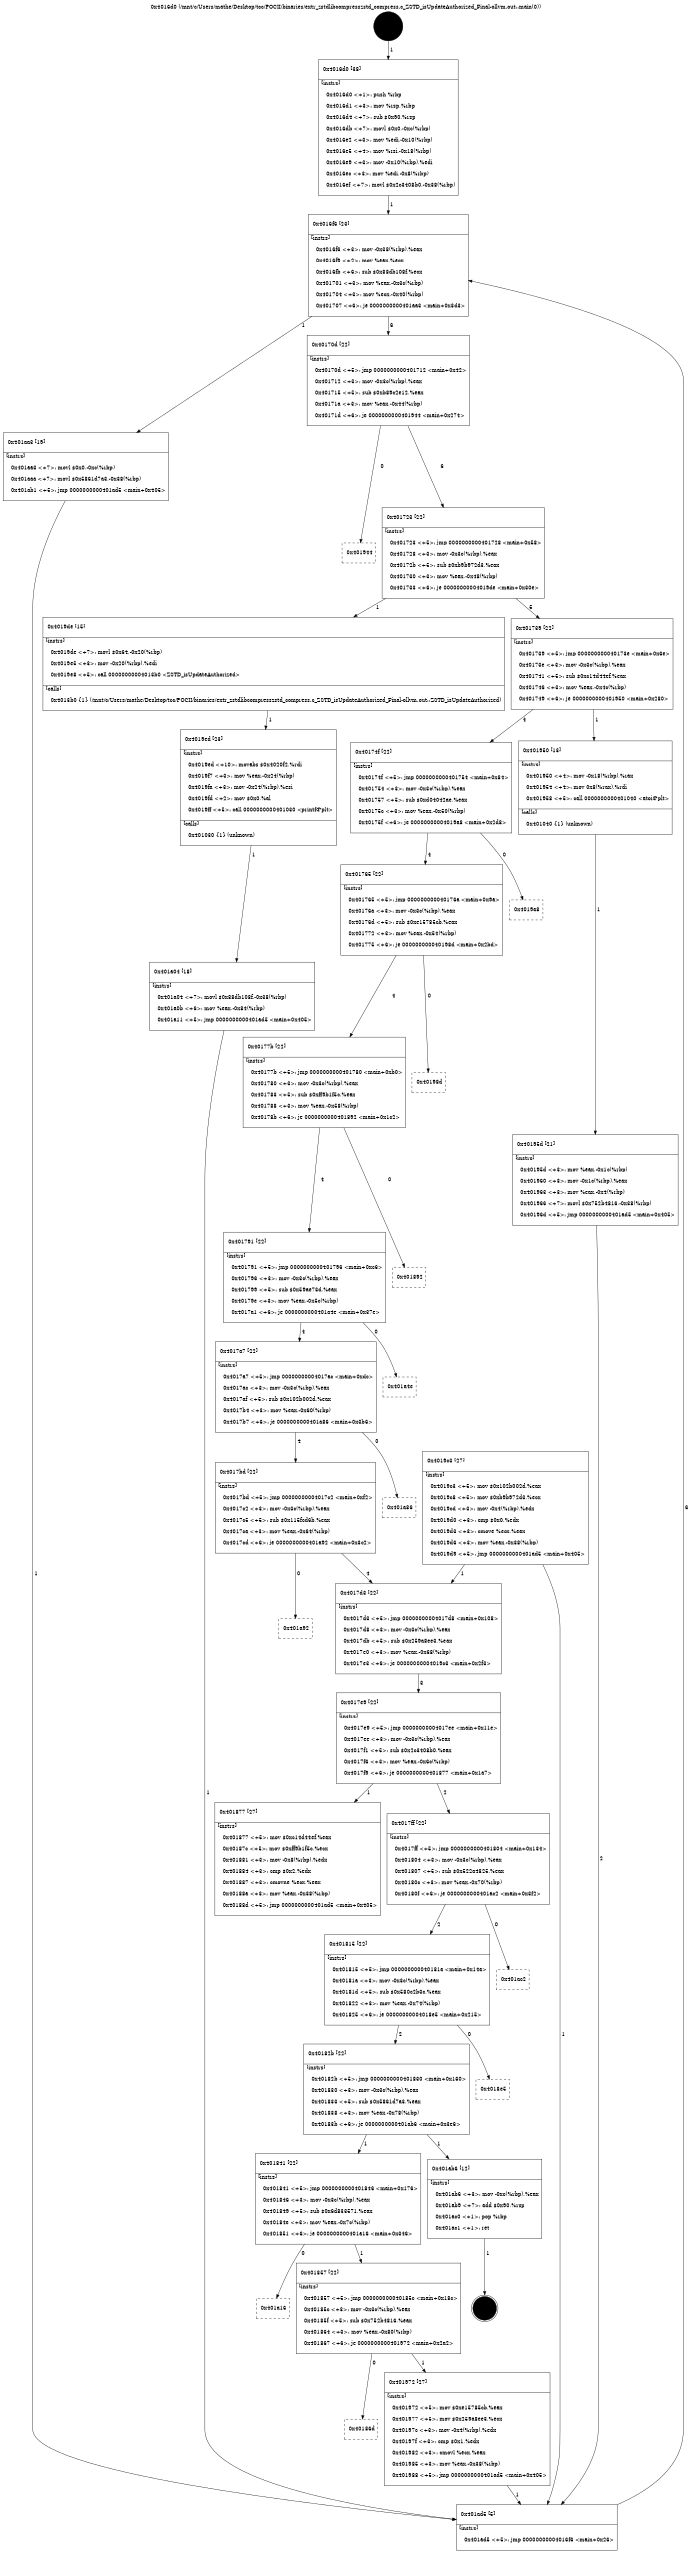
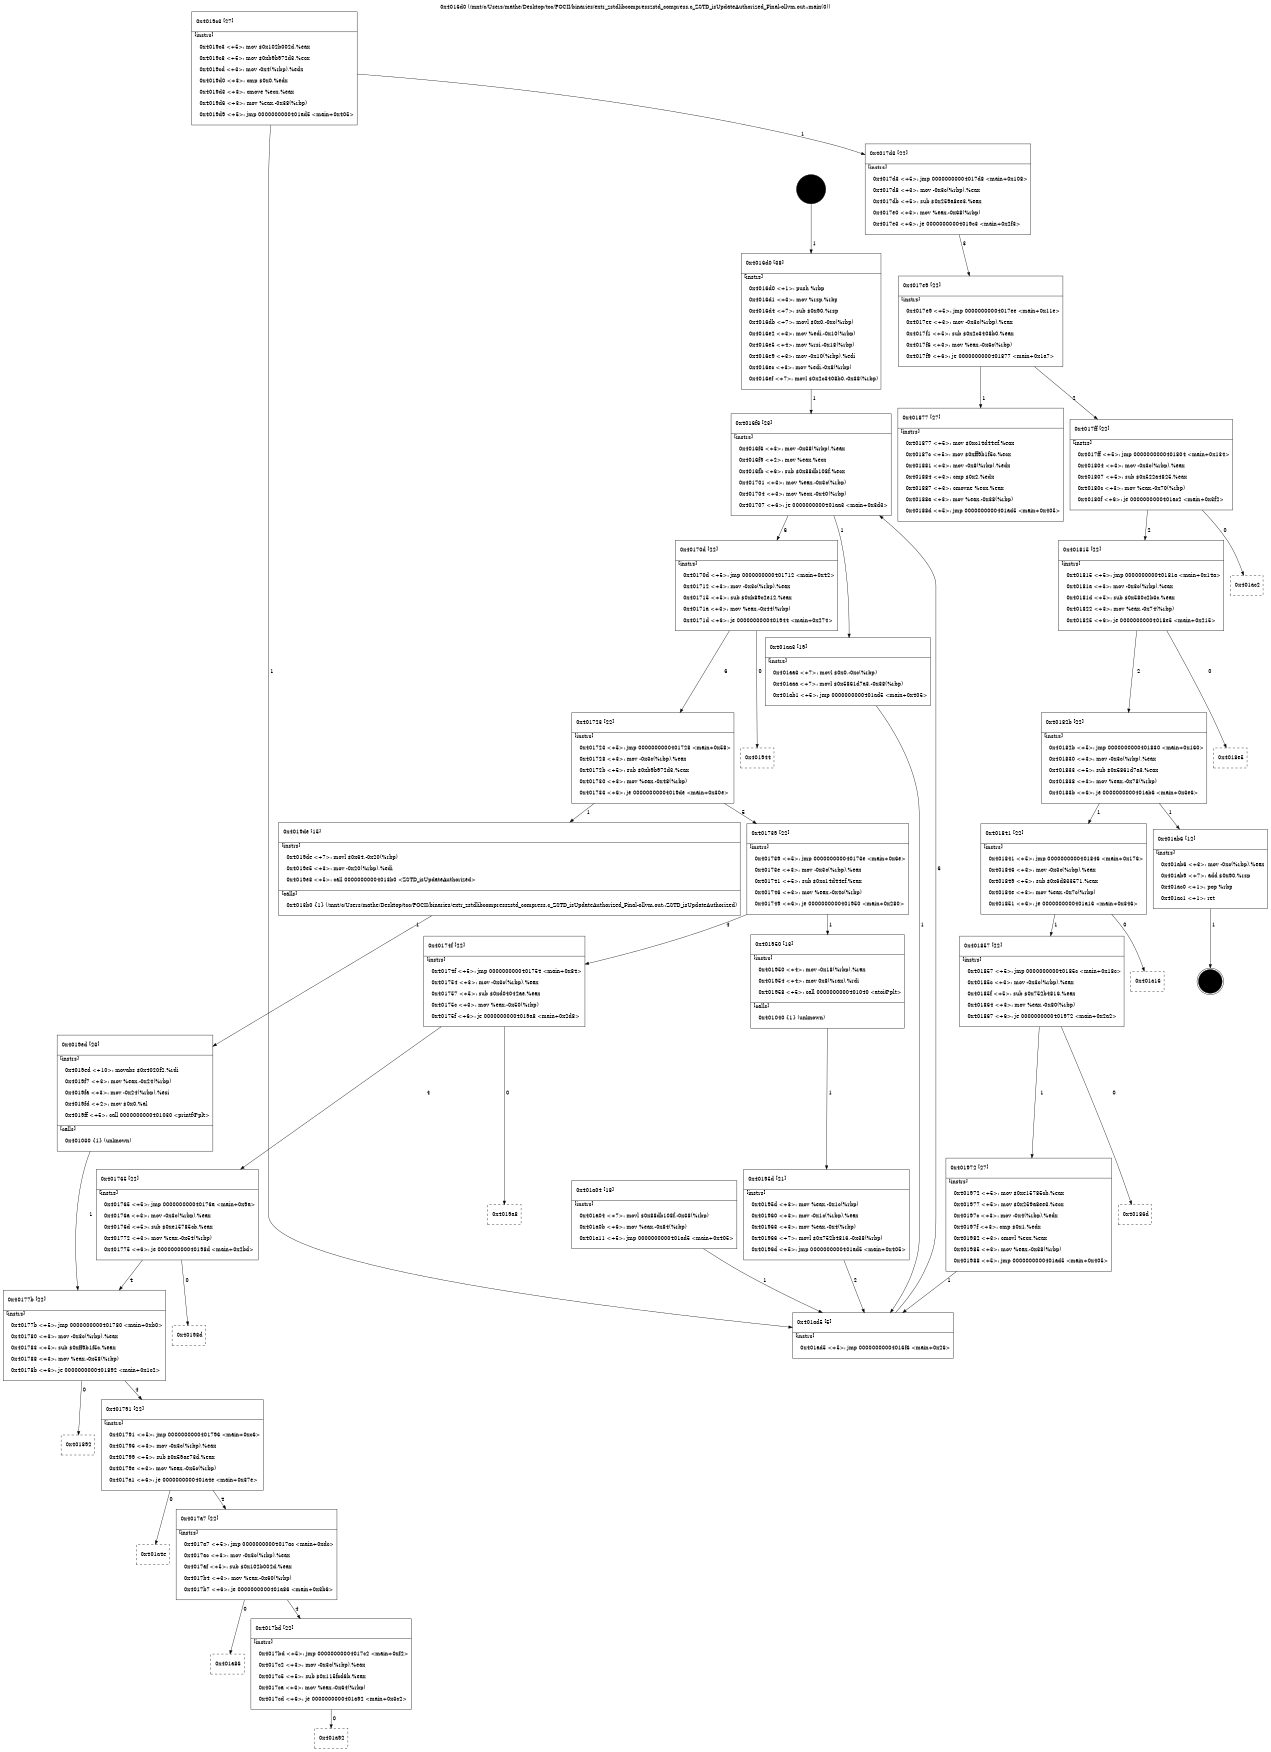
edge "0x4019ed [23]" -> "0x401a04 [18]": now "0x4019ed [23]" -> "0x40177b [22]"
edge "0x4017bd [22]" -> "0x4017d3 [22]": removed, label "4"
